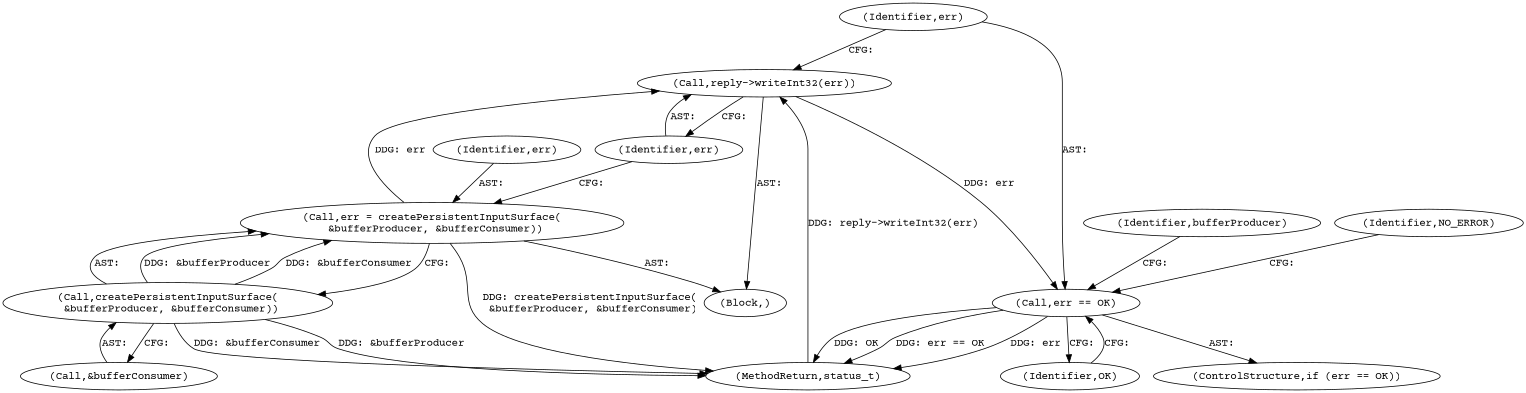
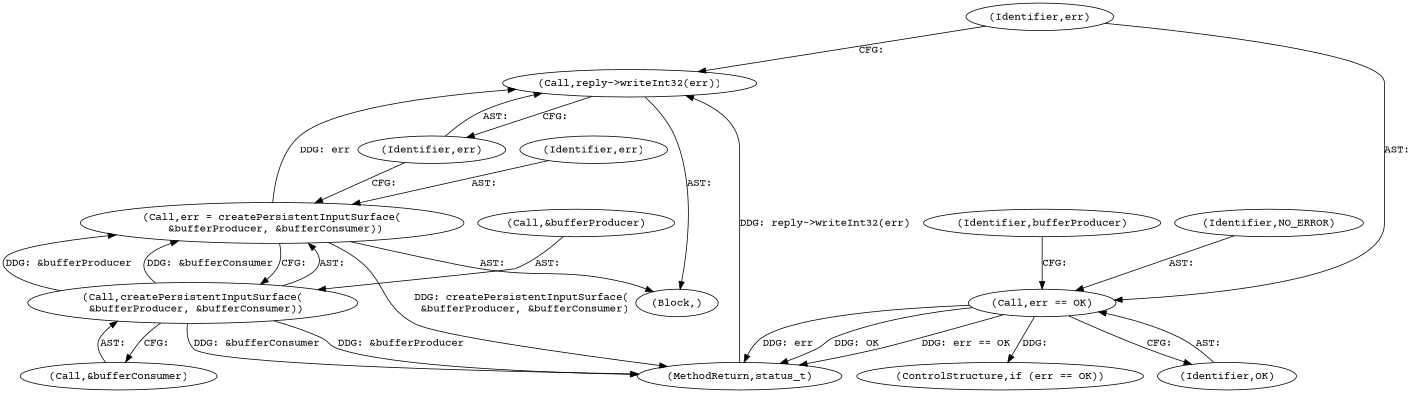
edge "(Call,reply->writeInt32(err))" -> "(Call,err == OK)": removed, label "DDG: err"
node "(Call,&bufferProducer)": added
edge "(Identifier,NO_ERROR)" -> "(Call,err == OK)": label "CFG: " -> "AST: "
edge "(Identifier,OK)" -> "(Call,err == OK)": label "CFG: " -> "AST: "
edge "(Call,err == OK)" -> "(ControlStructure,if (err == OK))": label "AST: " -> "DDG: "
